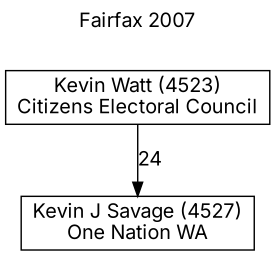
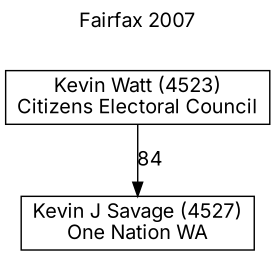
edge "Kevin Watt (4523) Citizens Electoral Council" -> "Kevin J Savage (4527) One Nation WA": label "24" -> "84"
